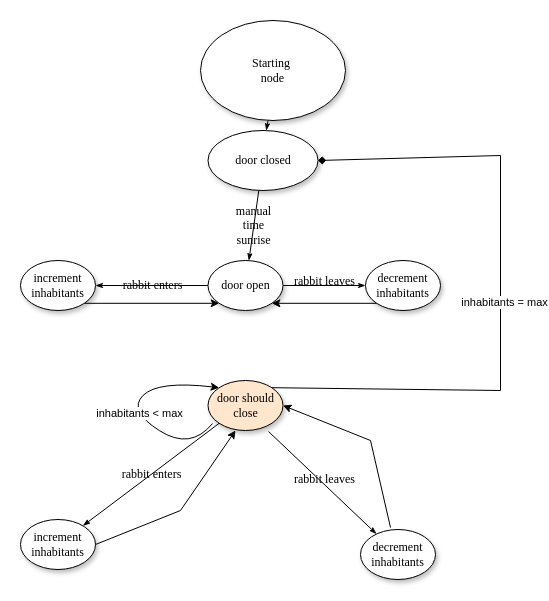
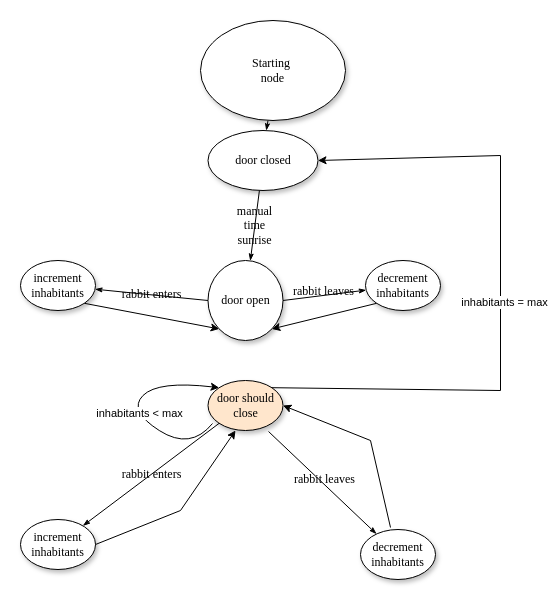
edge "door should close" -> "door closed": arrowhead diamond -> classic
node "door open": size 75x50 -> 75x80
